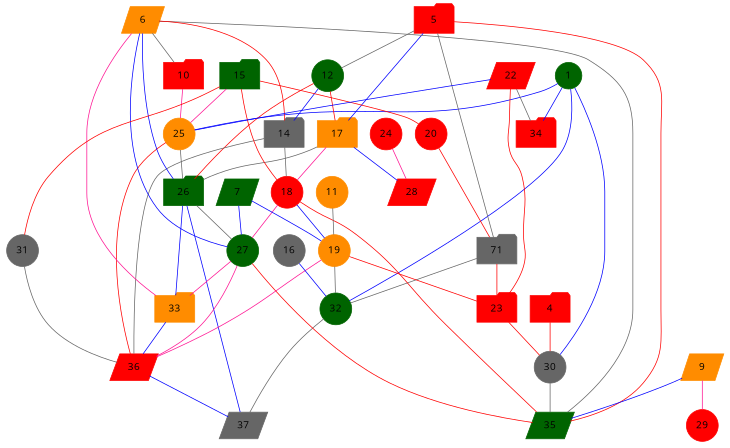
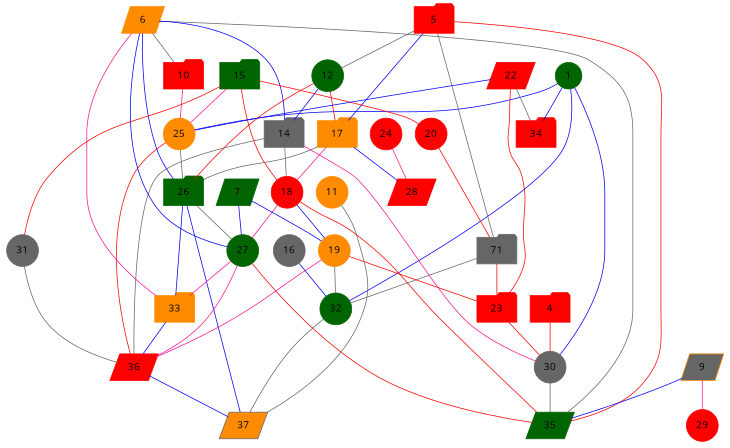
edge "6" -- "14": color red -> blue
edge "11" -- "19": now "11" -- "37"
edge "14" -- "30": added
node "9": fillcolor darkorange -> gray40
node "37": fillcolor gray40 -> darkorange
